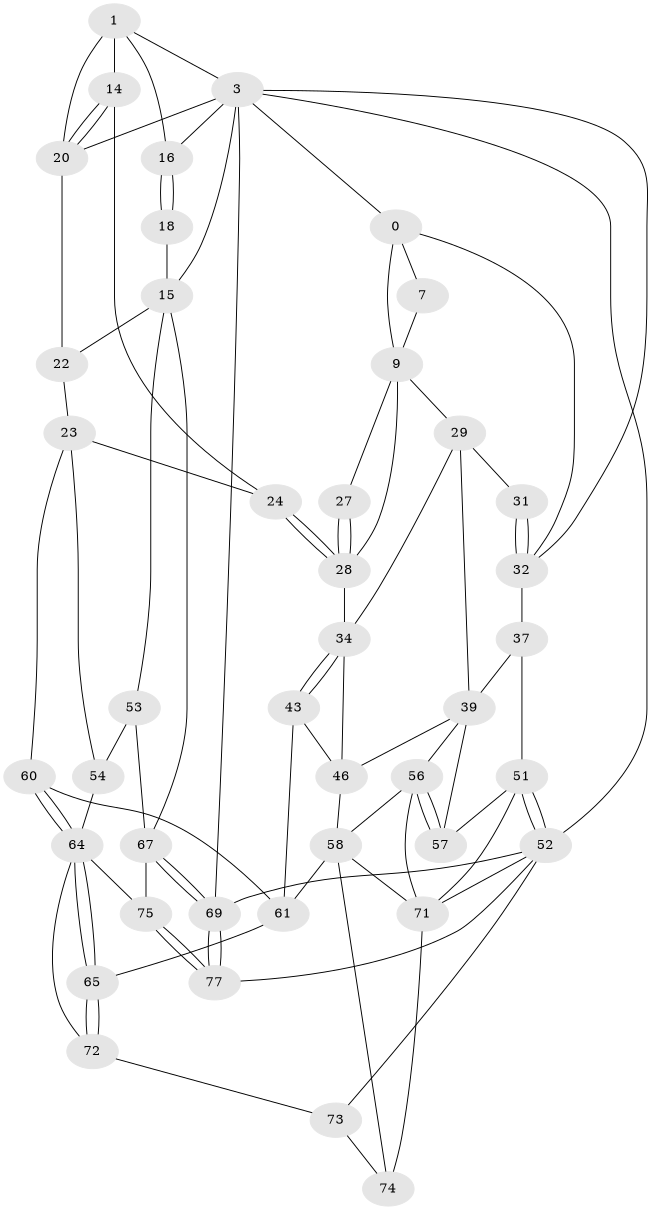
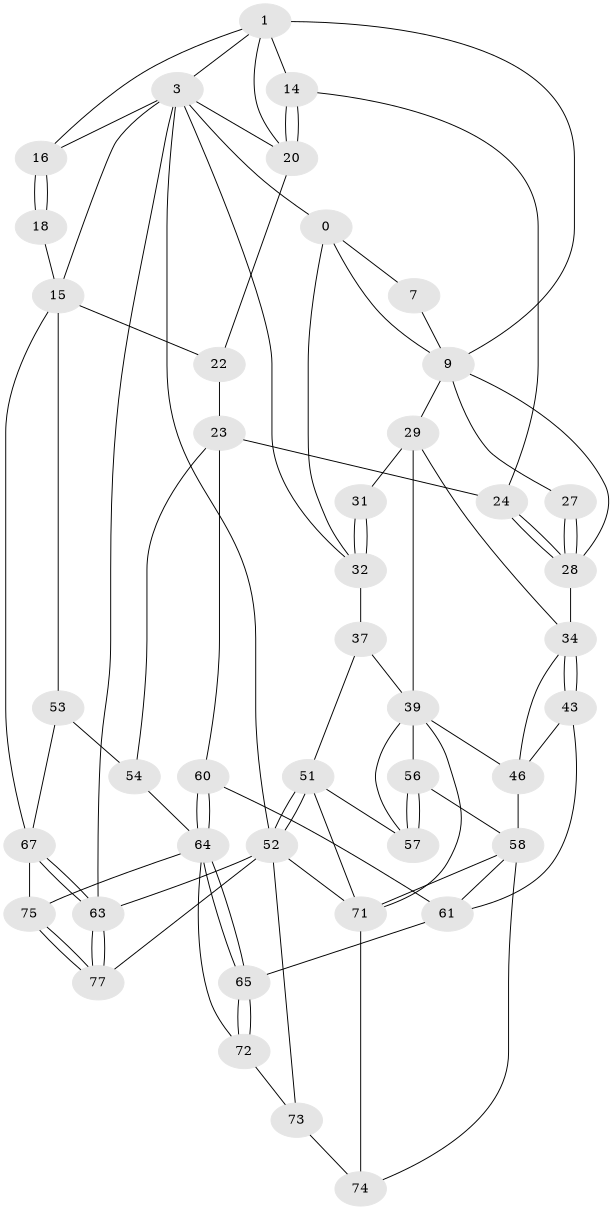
edge "1" -- "9": added
edge "56" -- "71": now "39" -- "71"
node "69": label "69" -> "63"
